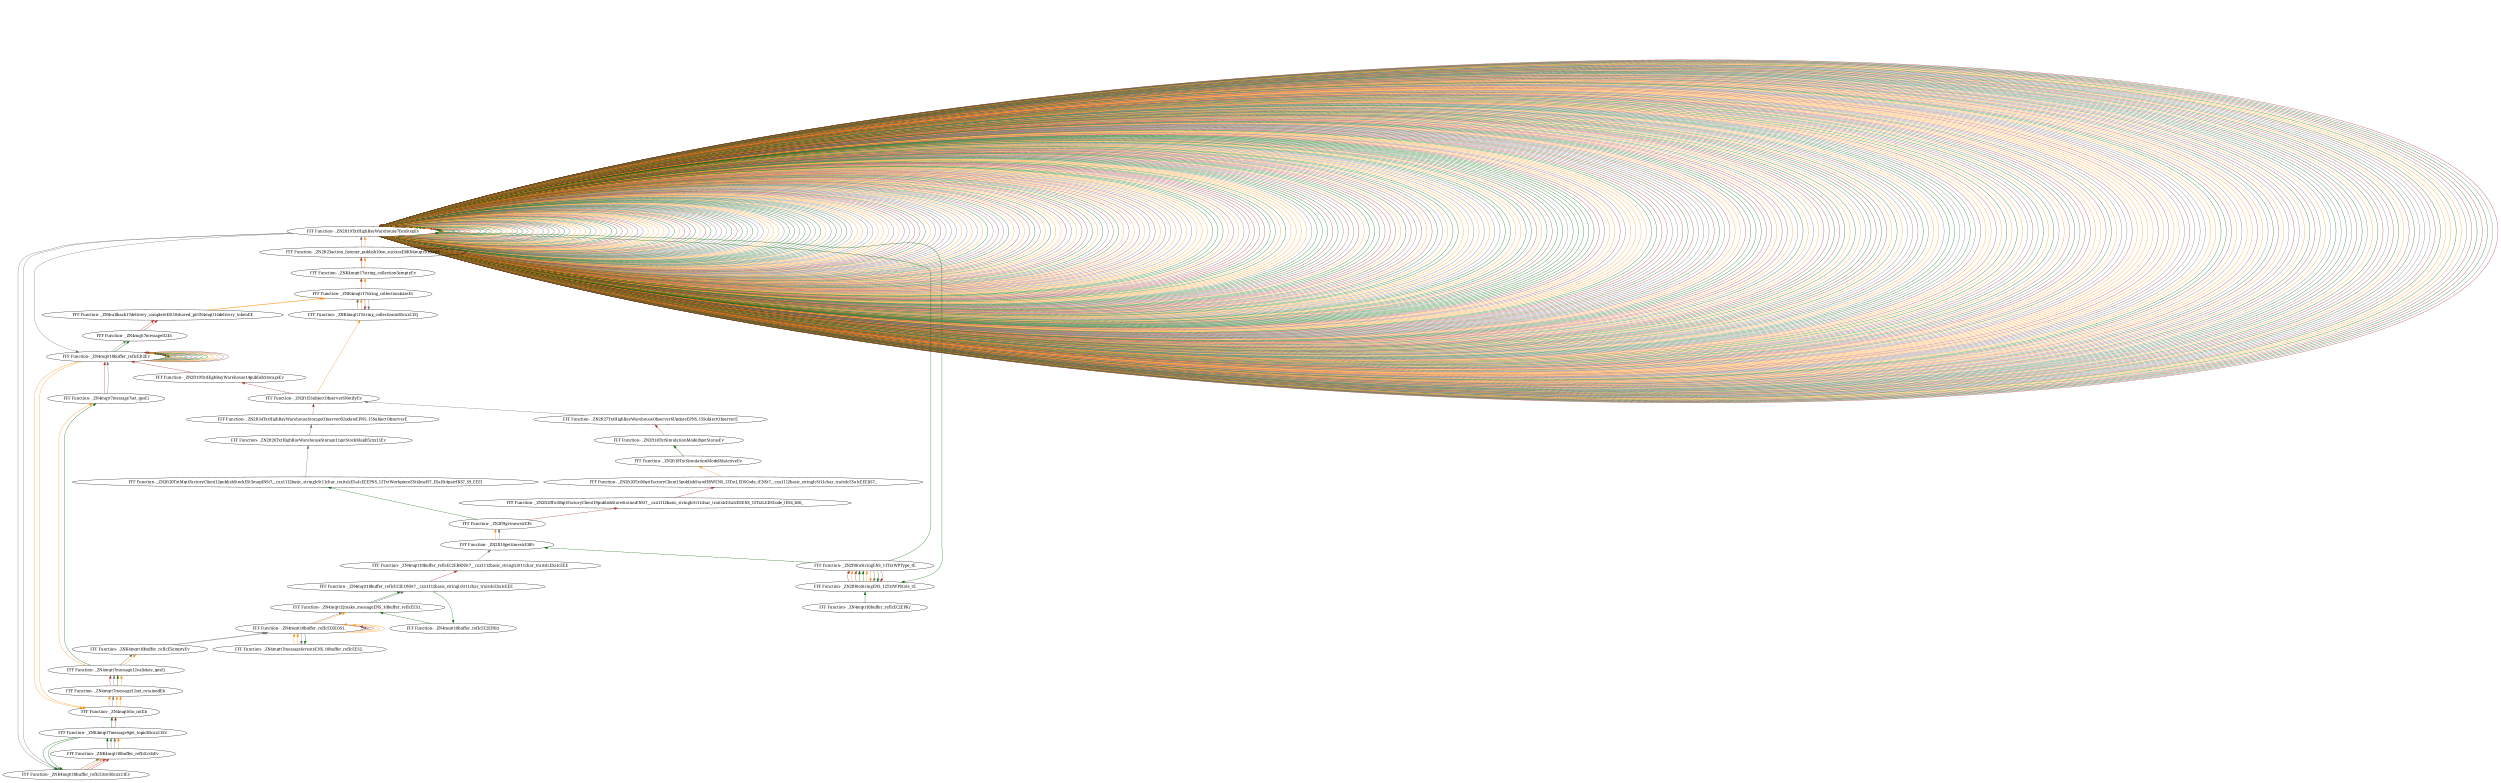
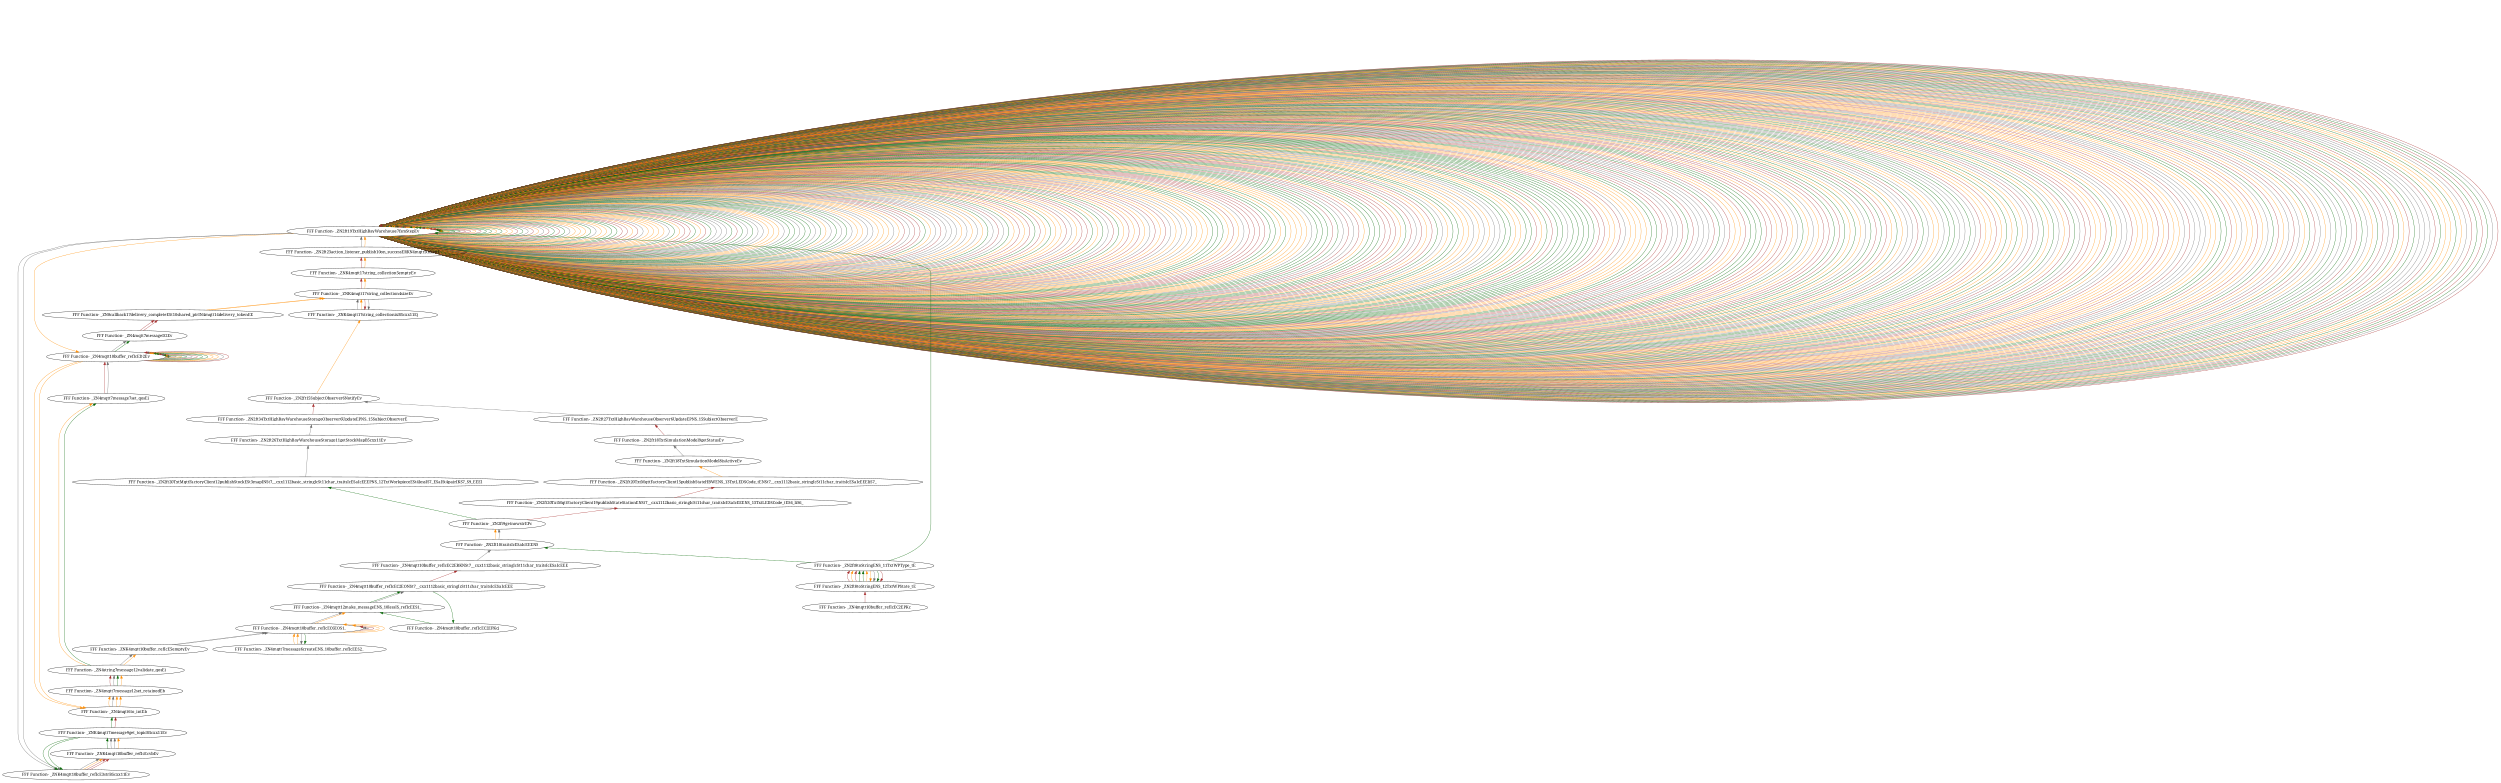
edge "FFF Function- _ZN2ft19TxtHighBayWarehouse7fsmStepEv" -> "FFF Function- _ZN2ft8toStringENS_12TxtWPState_tE": removed
edge "FFF Function- _ZN2ft19TxtHighBayWarehouse7fsmStepEv" -> "FFF Function- _ZN4mqtt10buffer_refIcED2Ev": color gray40 -> darkorange
node "FFF Function- _ZN2ft19TxtHighBayWarehouse14publishStorageEv": removed
edge "FFF Function- _ZN2ft18TxtSimulationModel8isActiveEv" -> "FFF Function- _ZN2ft18TxtSimulationModel9getStatusEv": color darkgreen -> gray40
node "FFF Function- _ZN2ft10gettimestrEliPc": label "FFF Function- _ZN2ft10gettimestrEliPc" -> "FFF Function- _ZN2ft10traitsIcESaIcEEENS"
edge "FFF Function- _ZN4mqtt10buffer_refIcEC2EPKc" -> "FFF Function- _ZN2ft8toStringENS_12TxtWPState_tE": color darkgreen -> brown
node "FFF Function- _ZN4mqtt12make_messageENS_10buffer_refIcEES1_": label "FFF Function- _ZN4mqtt12make_messageENS_10buffer_refIcEES1_" -> "FFF Function- _ZN4mqtt12make_messageENS_10lessIS_refIcEES1_"
node "FFF Function- _ZN4mqtt7message12validate_qosEi": label "FFF Function- _ZN4mqtt7message12validate_qosEi" -> "FFF Function- _ZN4string7message12validate_qosEi"
